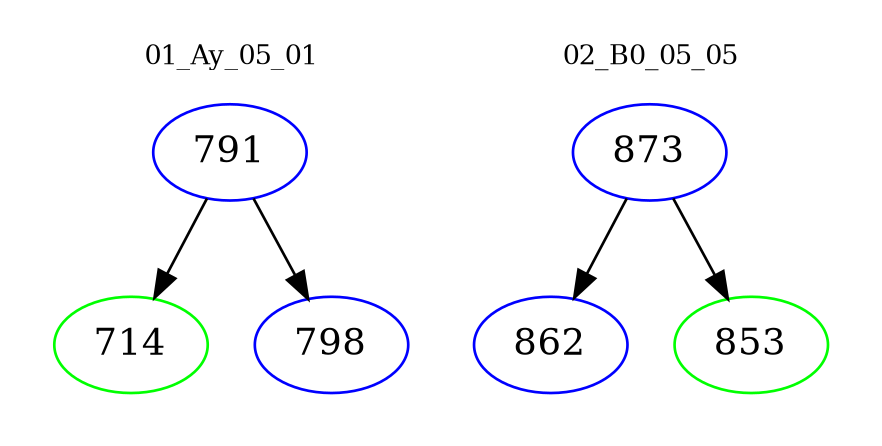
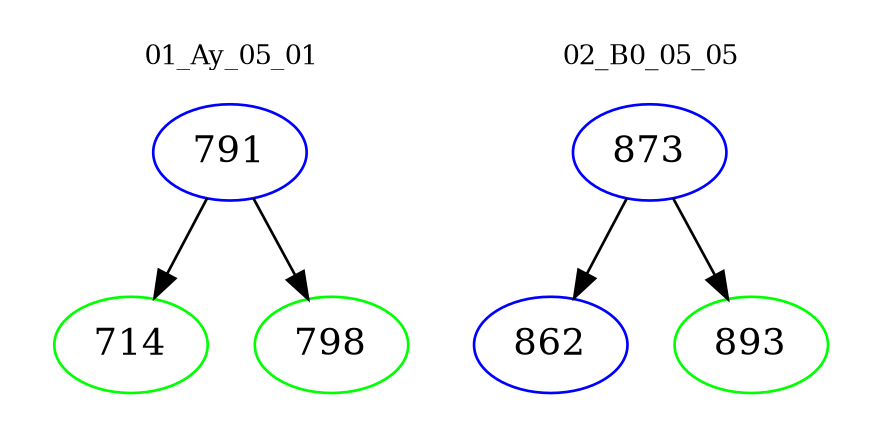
node "798": color blue -> green
node "853": label "853" -> "893"
